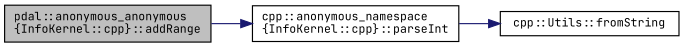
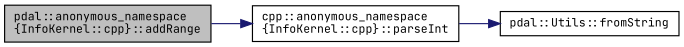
node "pdal::anonymous_anonymous {InfoKernel::cpp}::addRange": label "pdal::anonymous_anonymous {InfoKernel::cpp}::addRange" -> "pdal::anonymous_namespace {InfoKernel::cpp}::addRange"
node "cpp::Utils::fromString": label "cpp::Utils::fromString" -> "pdal::Utils::fromString"
